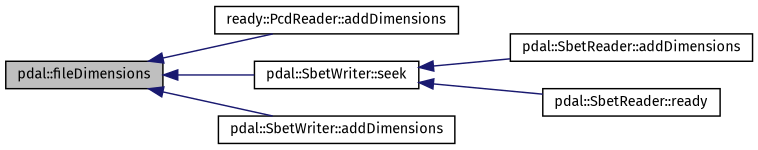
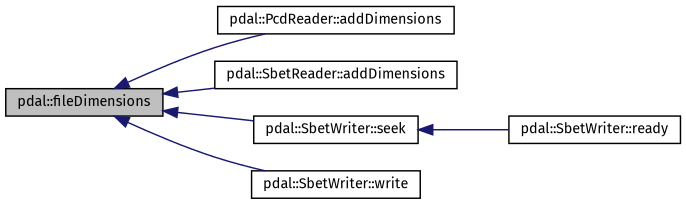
node "ready::PcdReader::addDimensions": label "ready::PcdReader::addDimensions" -> "pdal::PcdReader::addDimensions"
edge "pdal::SbetReader::addDimensions" -> "pdal::SbetWriter::seek": now "pdal::SbetReader::addDimensions" -> "pdal::fileDimensions"
node "pdal::SbetReader::ready": label "pdal::SbetReader::ready" -> "pdal::SbetWriter::ready"
node "pdal::SbetWriter::addDimensions": label "pdal::SbetWriter::addDimensions" -> "pdal::SbetWriter::write"
